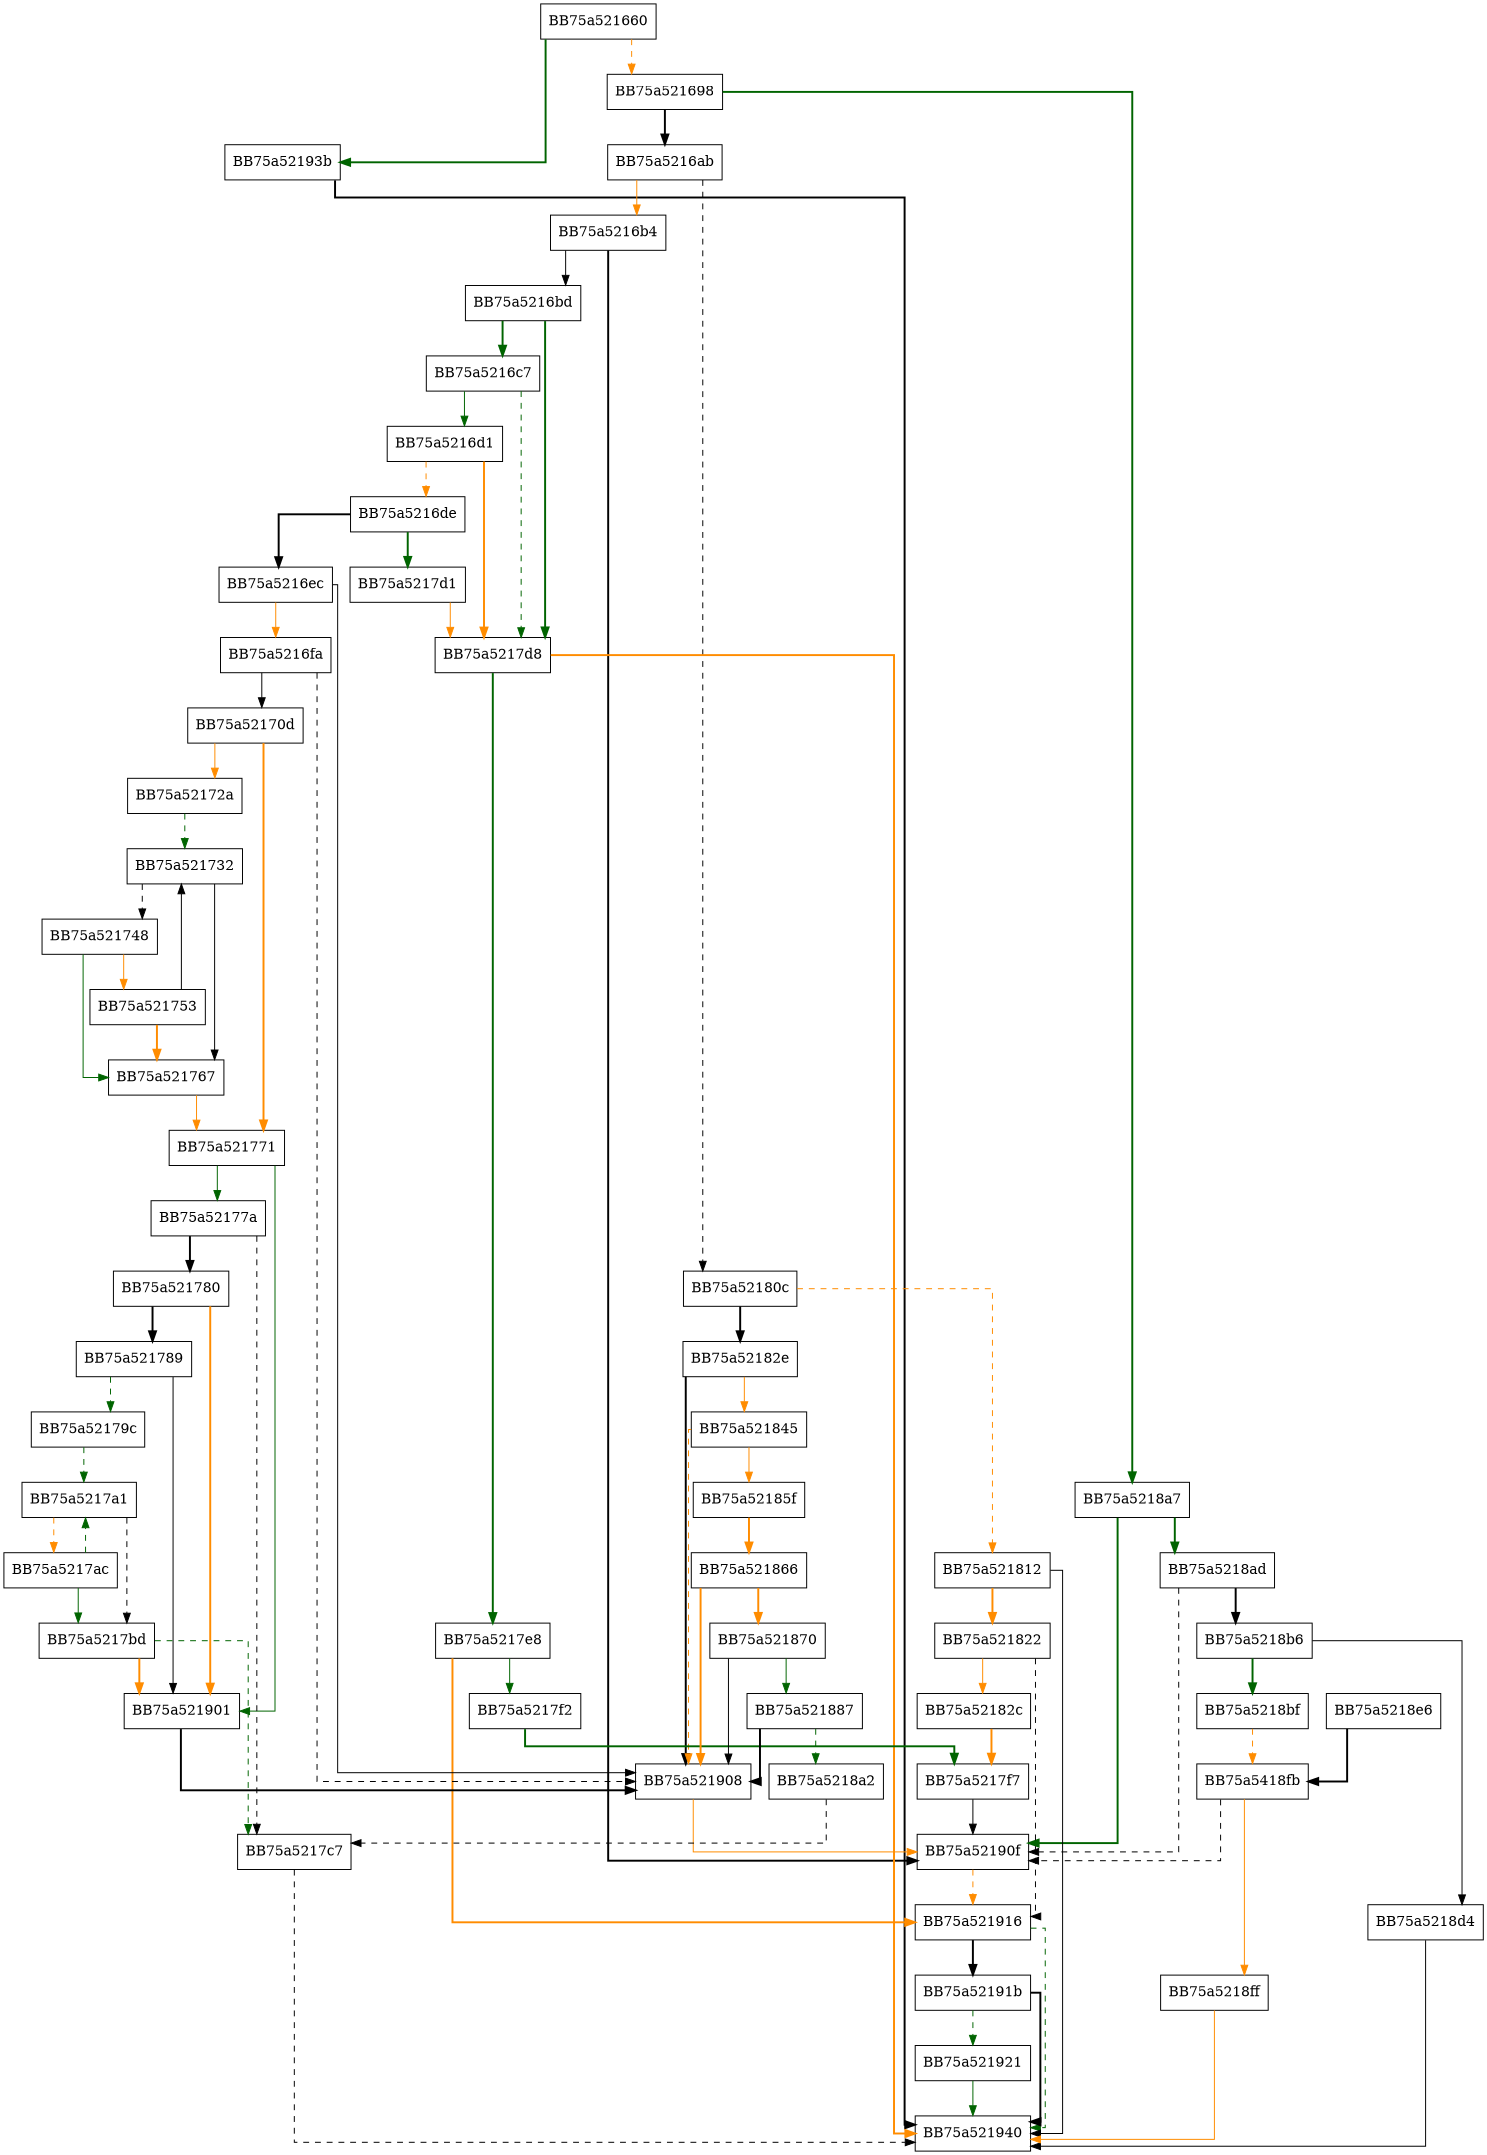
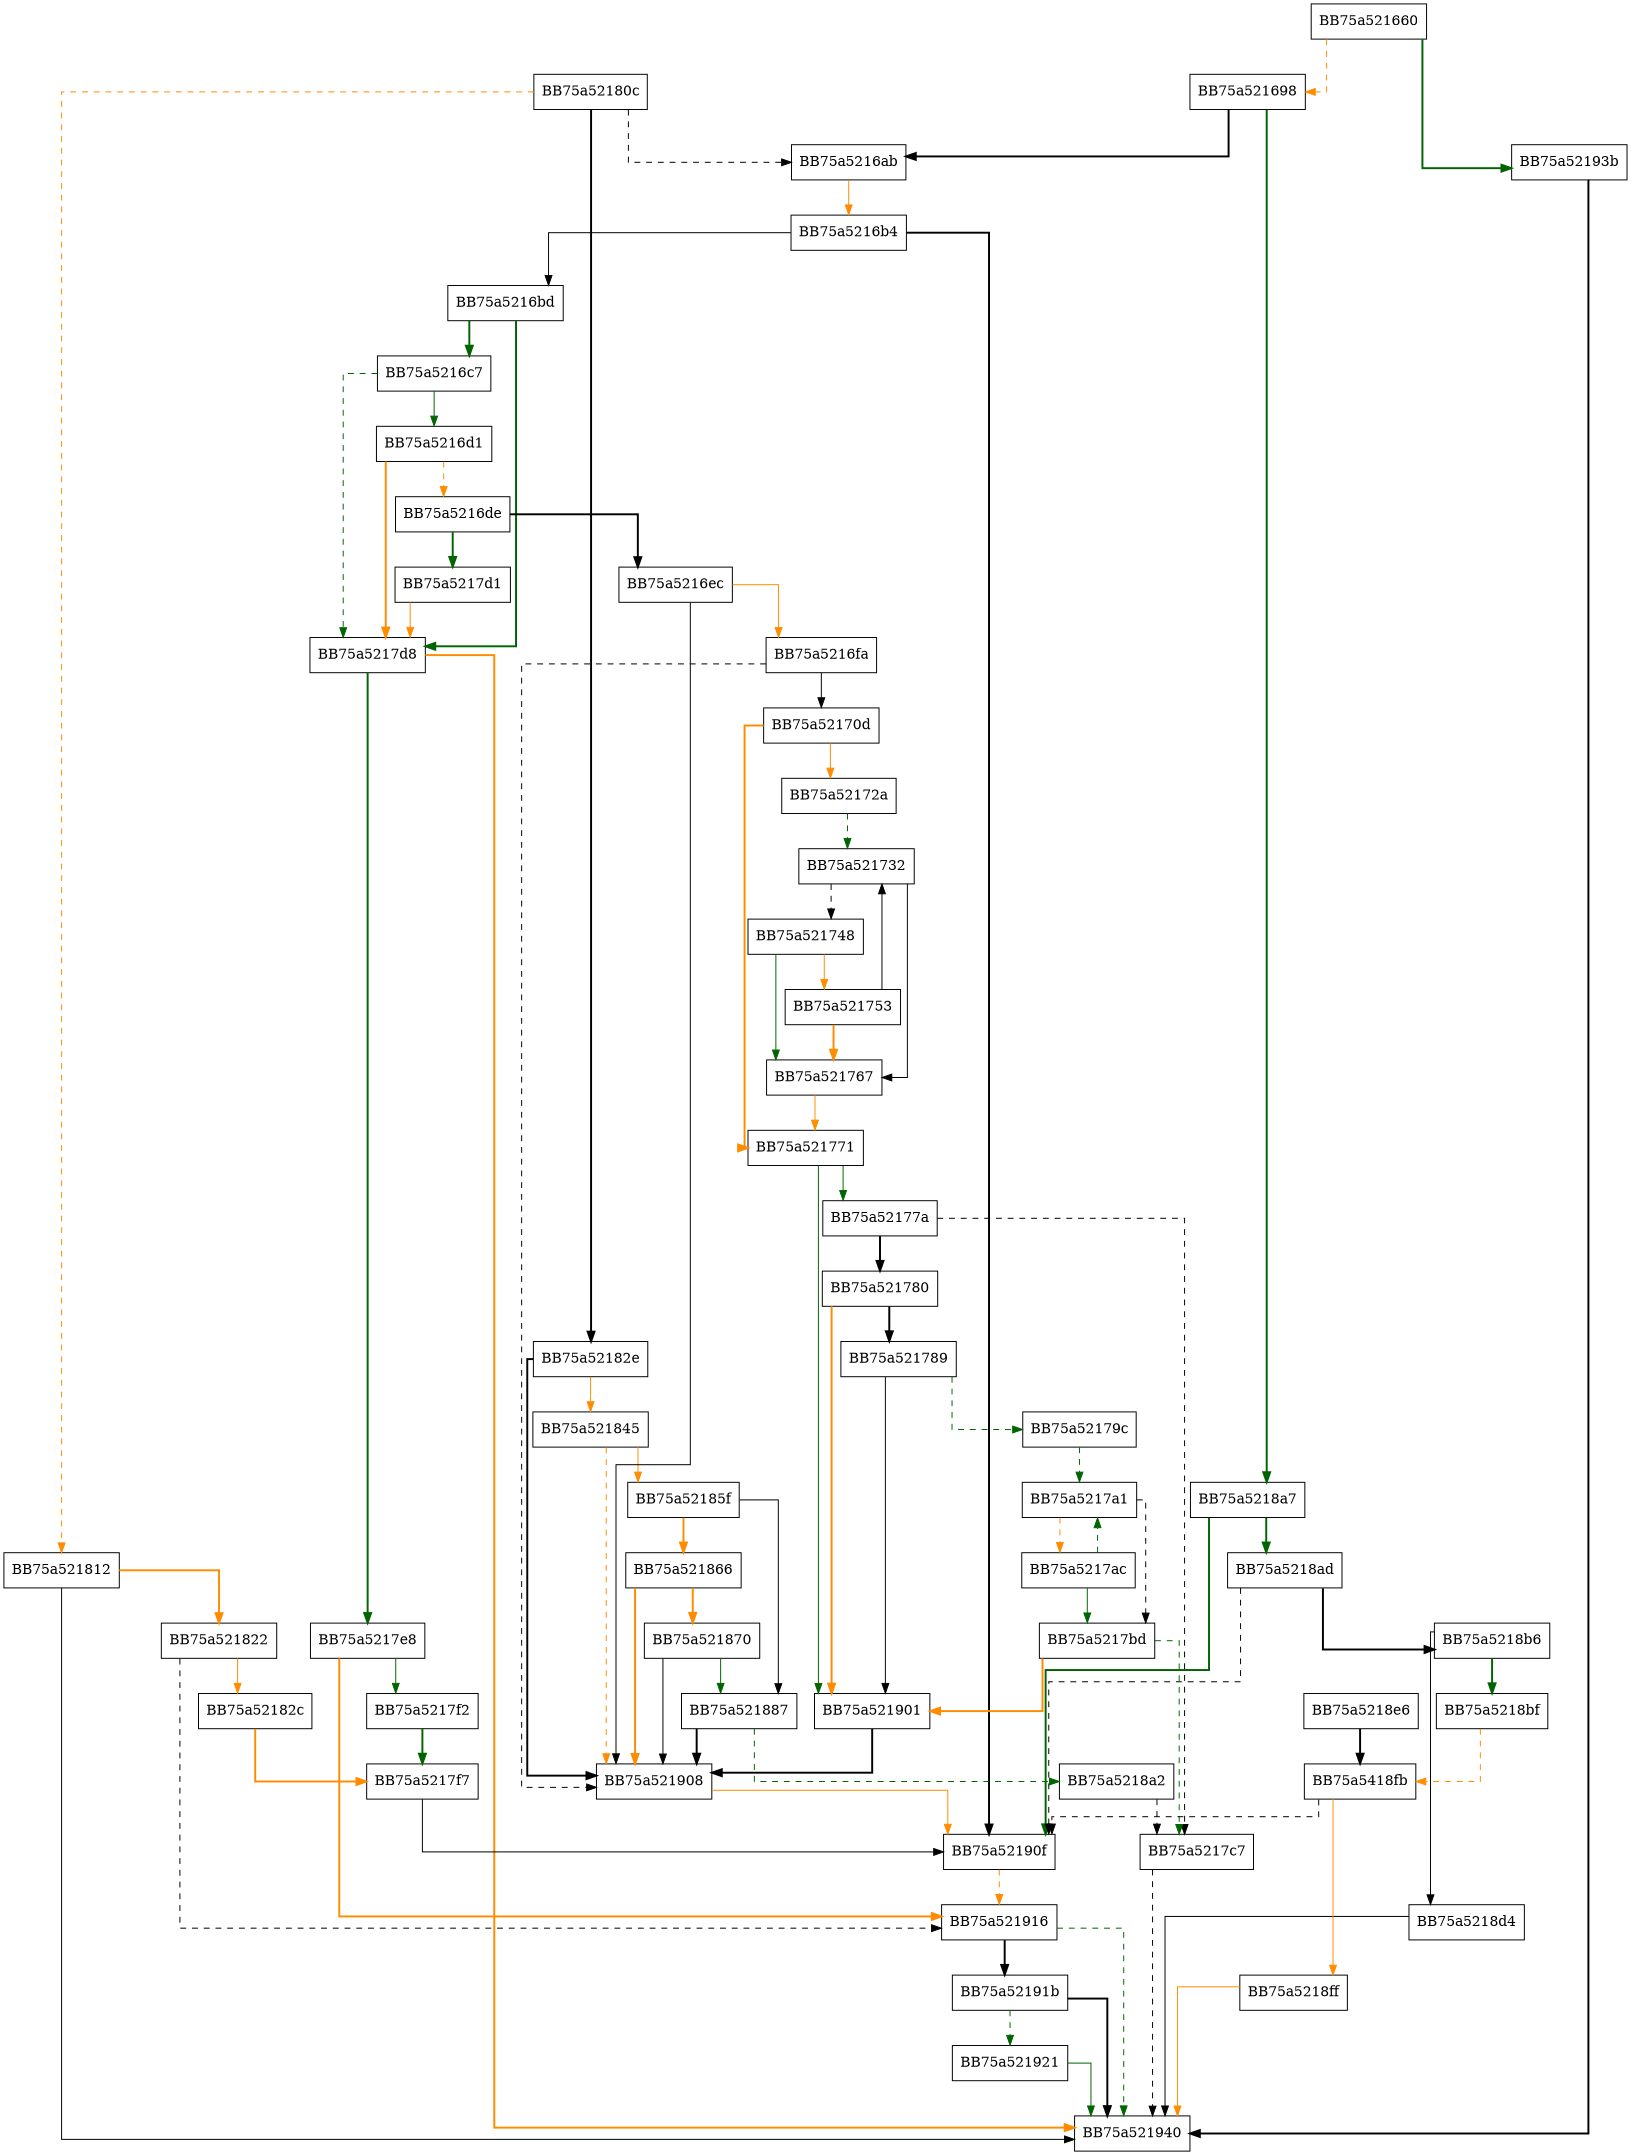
edge "BB75a5216ab" -> "BB75a52180c": reversed
edge "BB75a52185f" -> "BB75a521887": added
